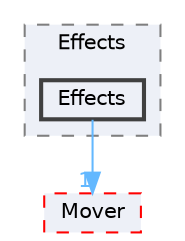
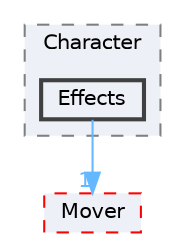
cluster "Effects": label "Effects" -> "Character"
